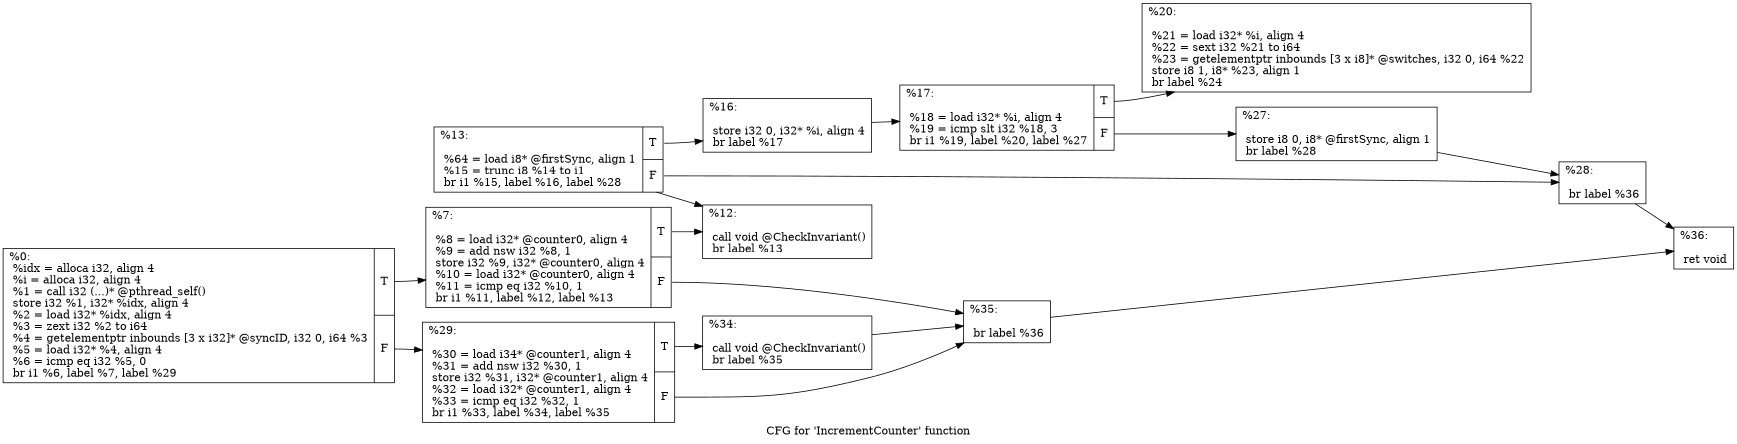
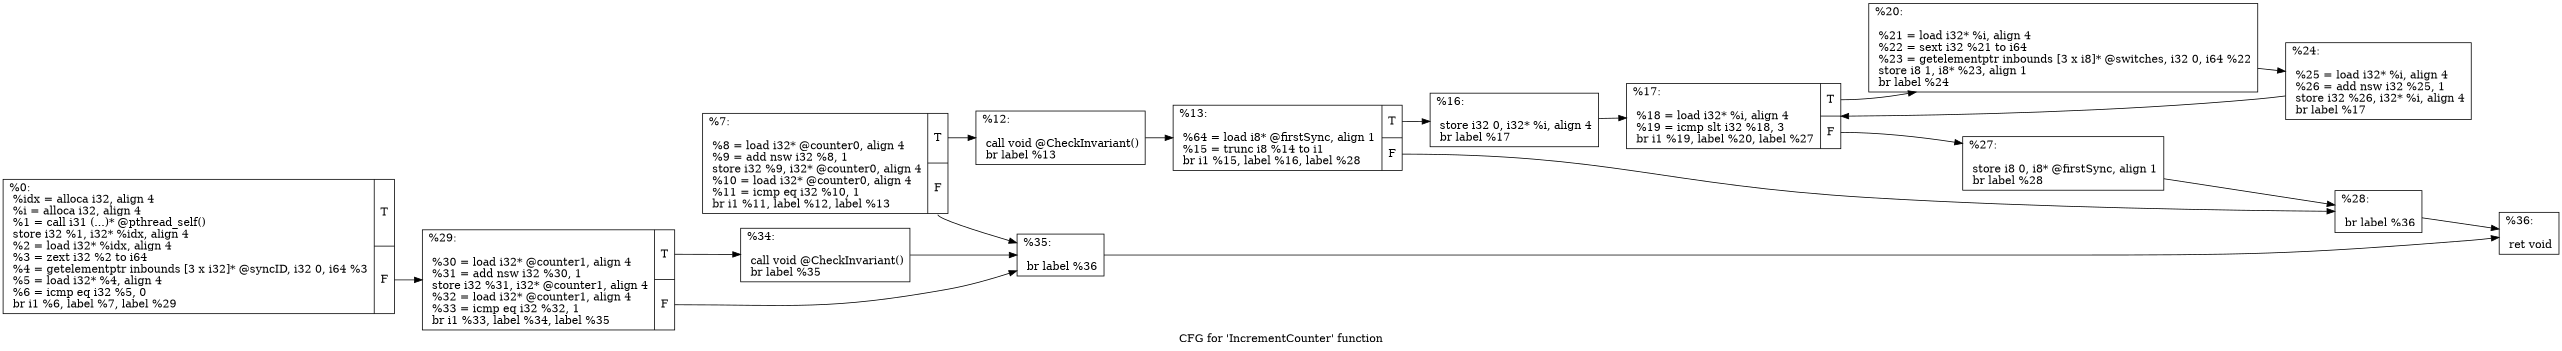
node "%24:": added
edge "%13:" -> "%12:": reversed
edge "%0:" -> "%7:": removed
node "%0:": text "%1 = call i32 (...)* @pthread_self()" -> "%1 = call i31 (...)* @pthread_self()"
node "%29:": text "%30 = load i34* @counter1, align 4" -> "%30 = load i32* @counter1, align 4"
